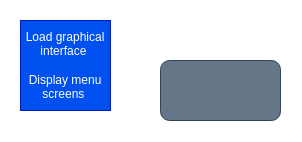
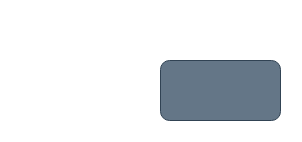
node "Load graphical interface Display menu screens": removed
